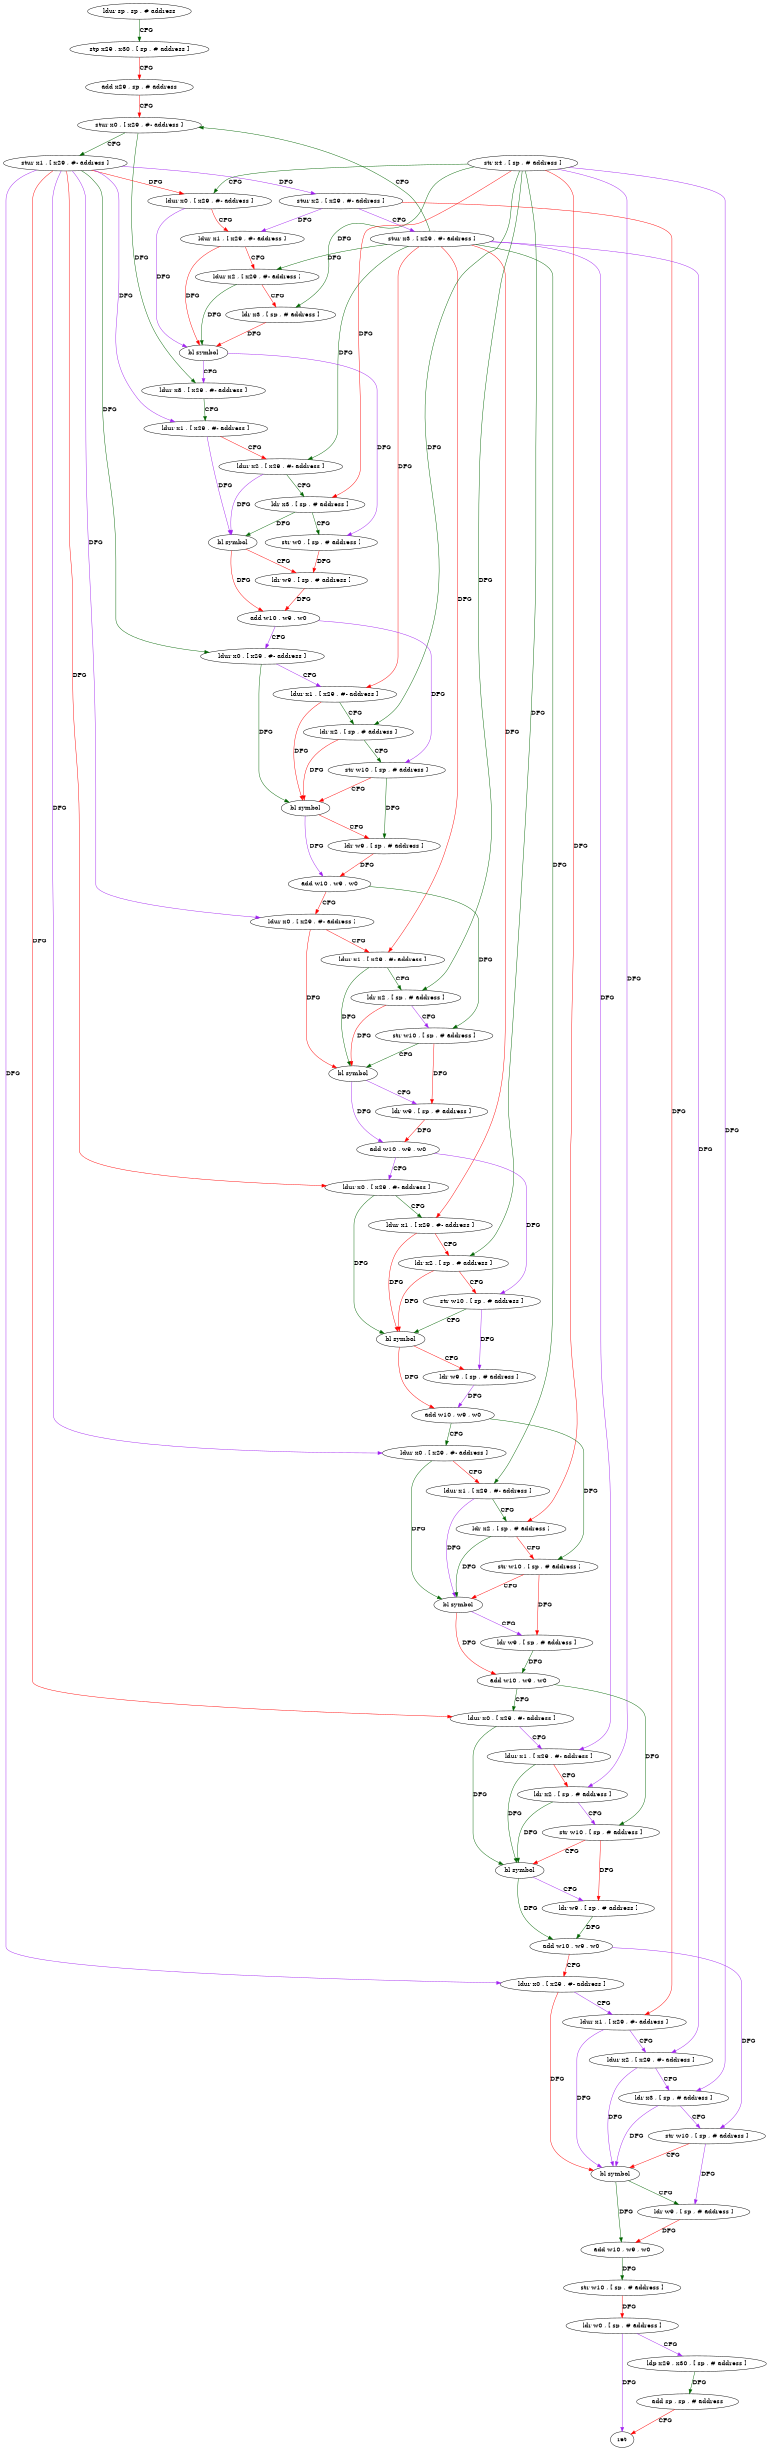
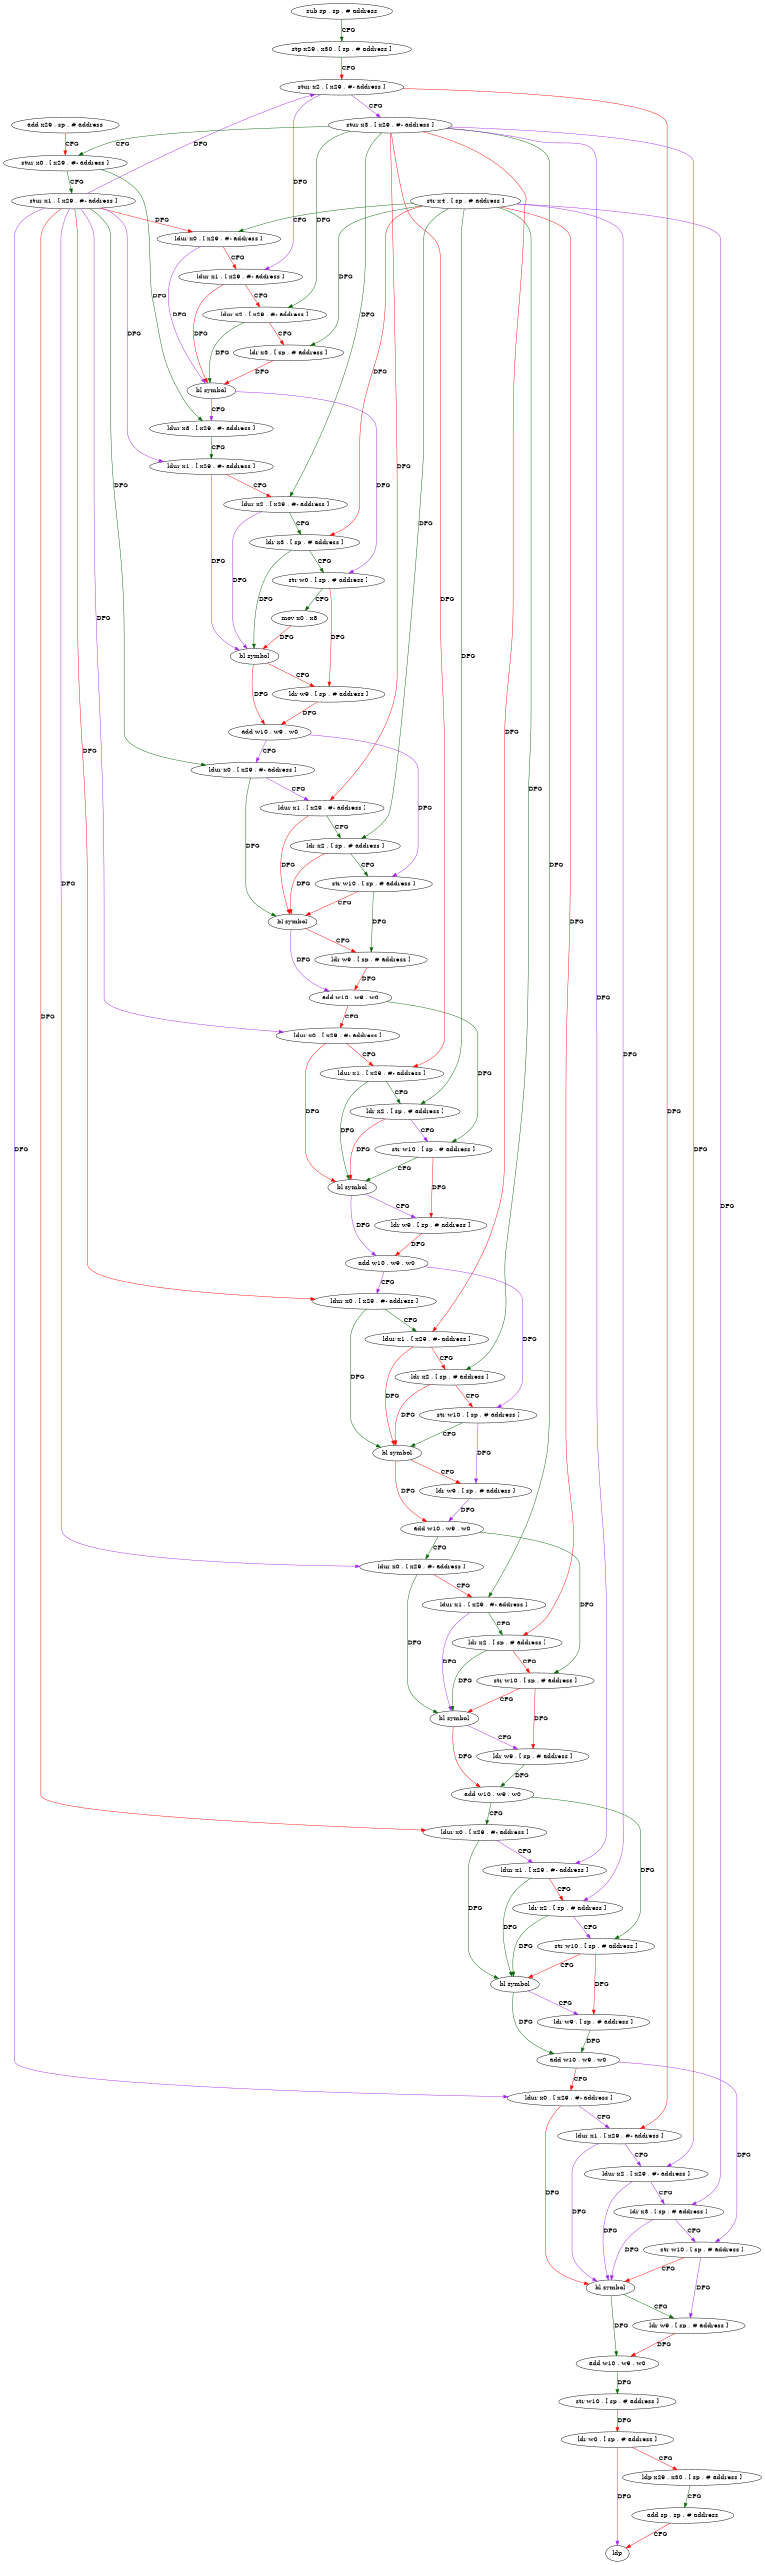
node "ldur sp , sp , # address": label "ldur sp , sp , # address" -> "sub sp , sp , # address"
edge "stp x29 , x30 , [ sp , # address ]" -> "add x29 , sp , # address": now "stp x29 , x30 , [ sp , # address ]" -> "stur x2 , [ x29 , #- address ]"
node "mov x0 , x8": added
edge "ldr w0 , [ sp , # address ]" -> "ldp x29 , x30 , [ sp , # address ]": color purple -> red
edge "ldp x29 , x30 , [ sp , # address ]" -> "add sp , sp , # address": label "DFG" -> "CFG"
node "ret": label "ret" -> "ldp"
